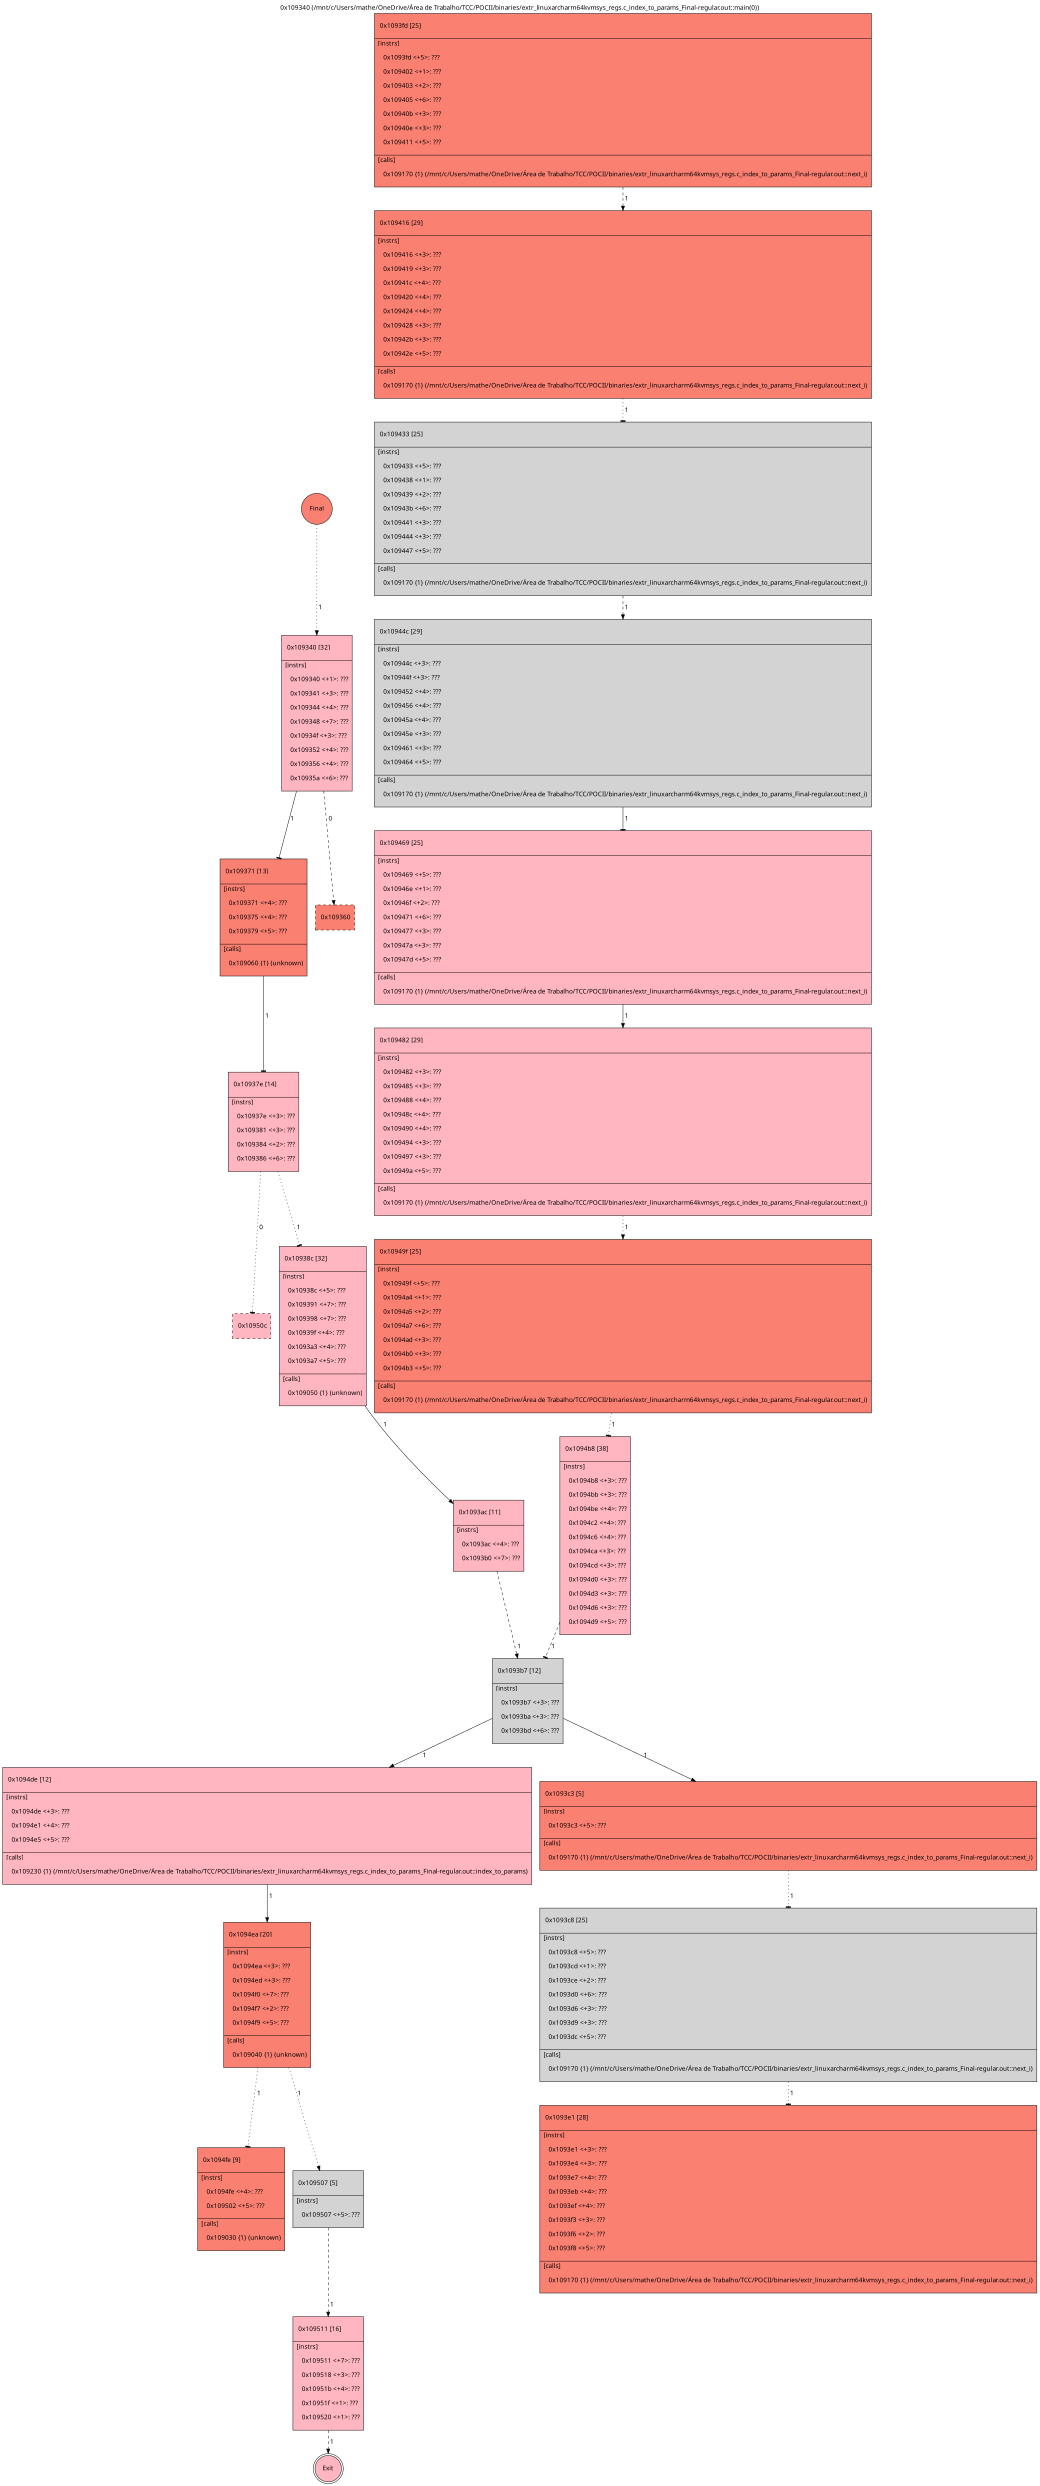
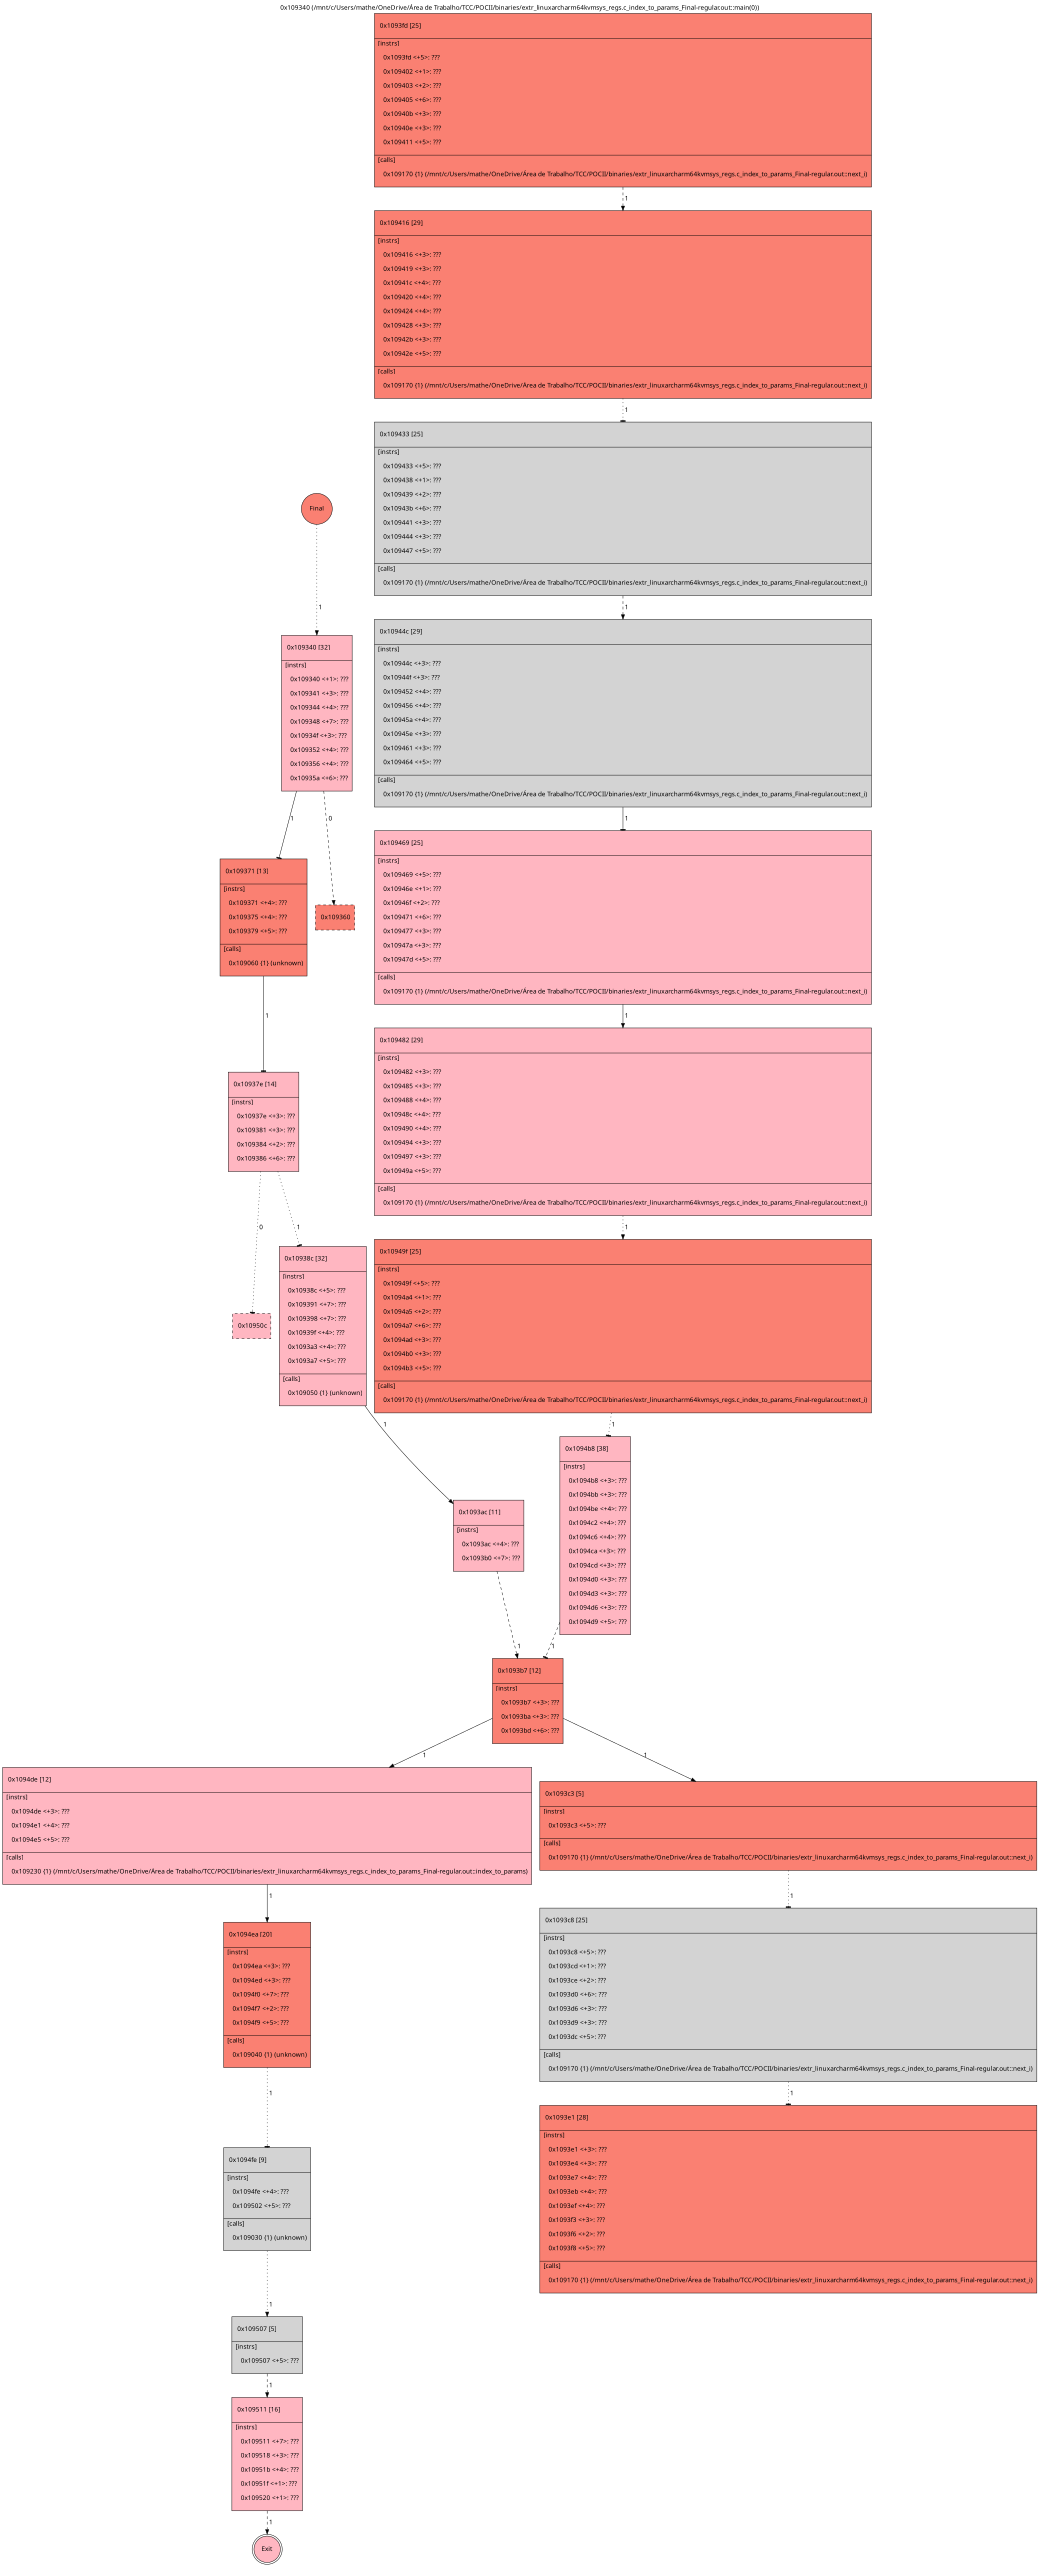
node "0x1093b7 [12]": fillcolor lightgrey -> salmon
edge "0x1094ea [20]" -> "0x109507 [5]": now "0x1094fe [9]" -> "0x109507 [5]"
node "0x1094fe [9]": fillcolor salmon -> lightgrey
